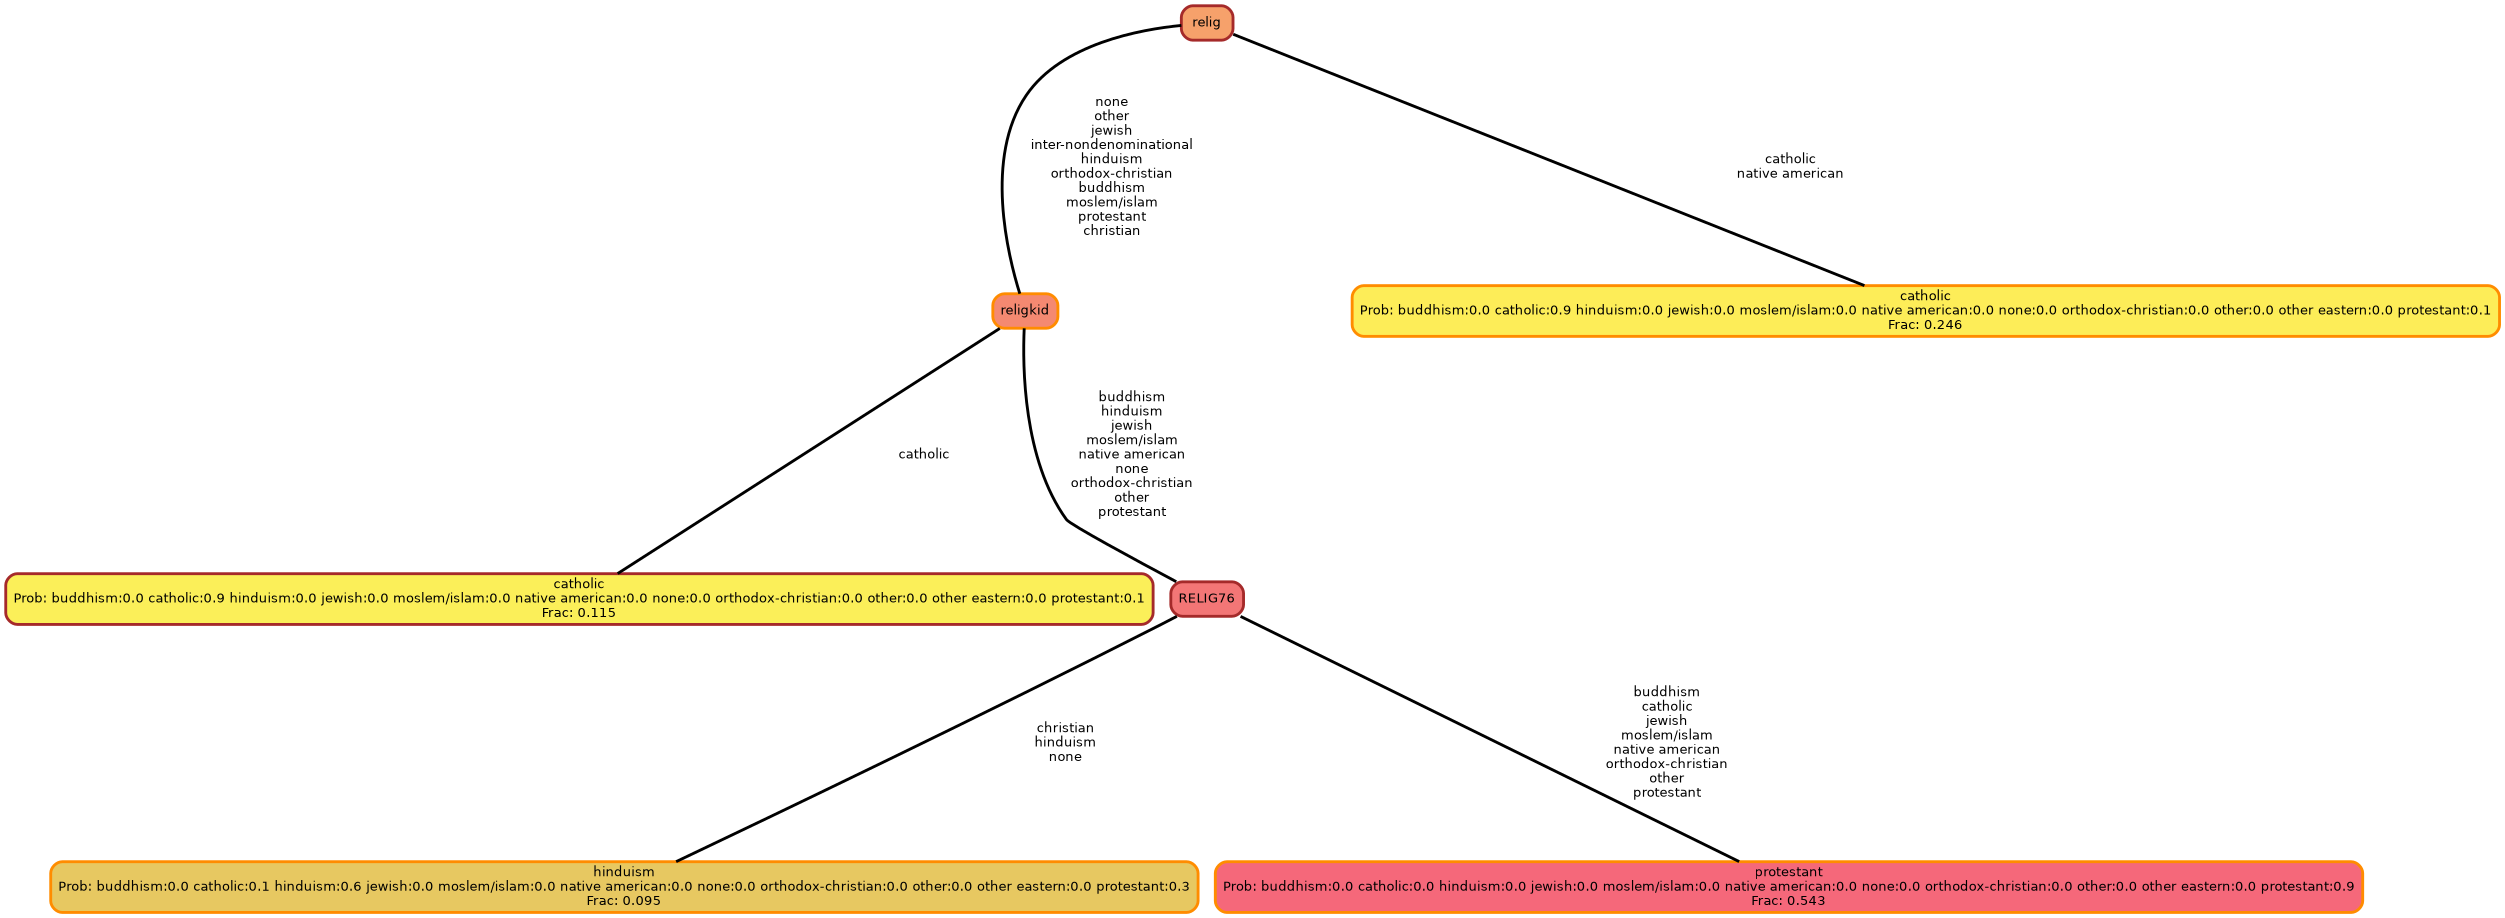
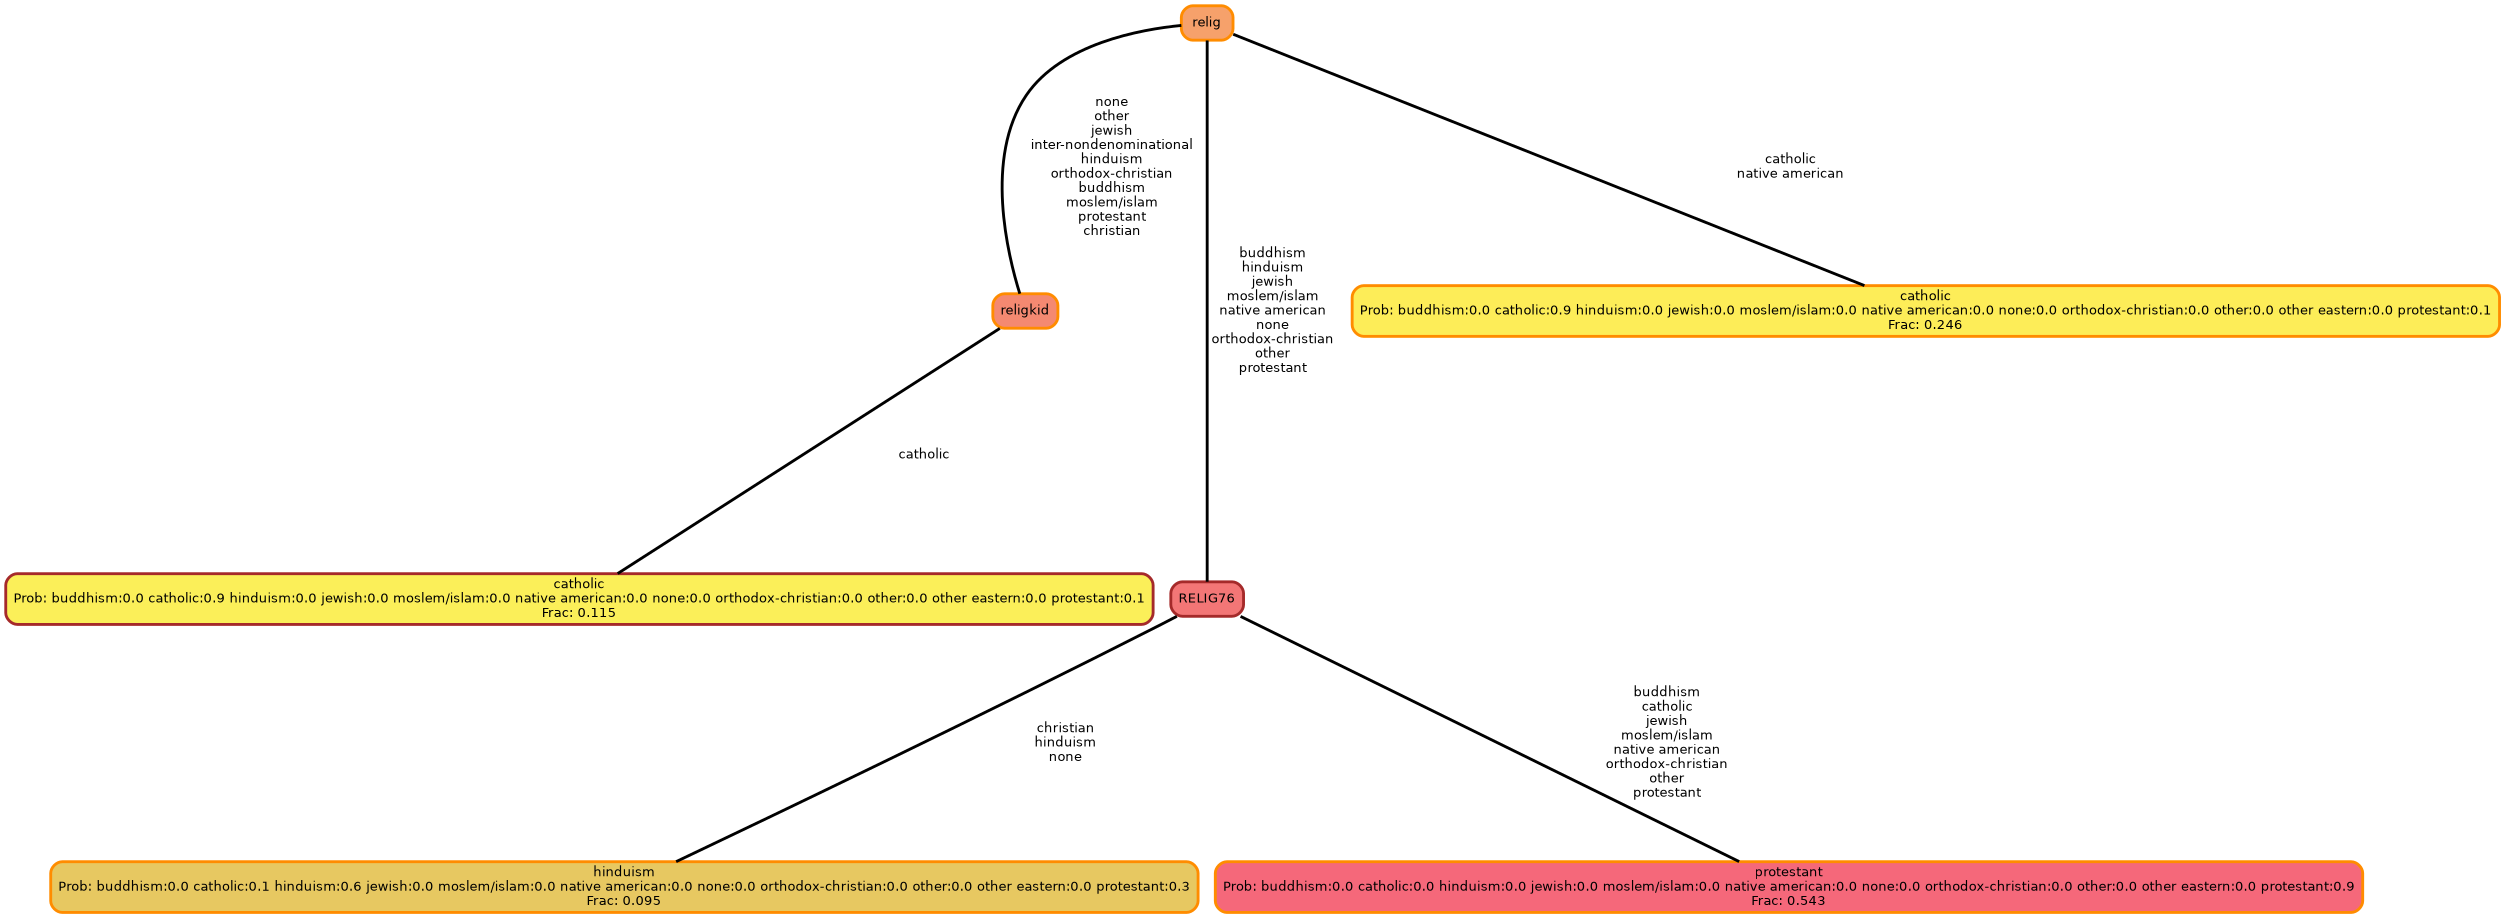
node "relig": color brown -> darkorange
edge "religkid" -- "RELIG76": now "relig" -- "RELIG76"
